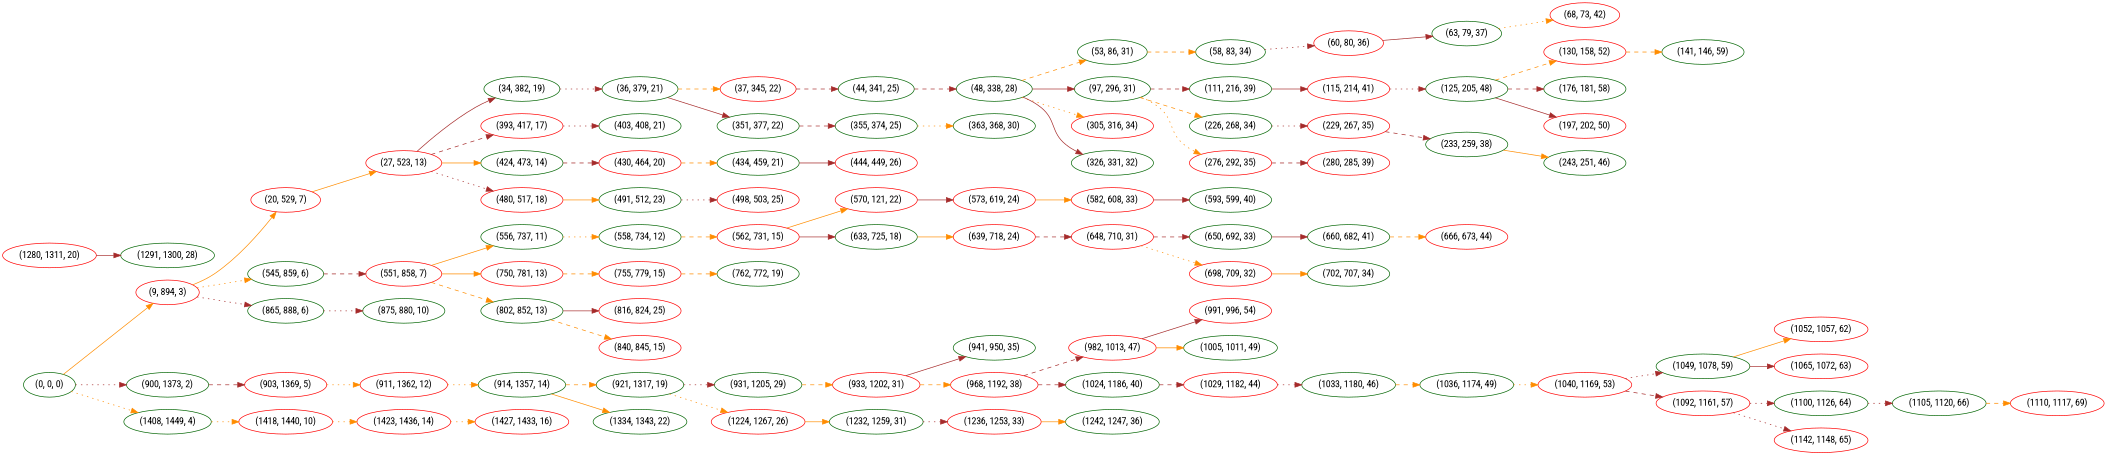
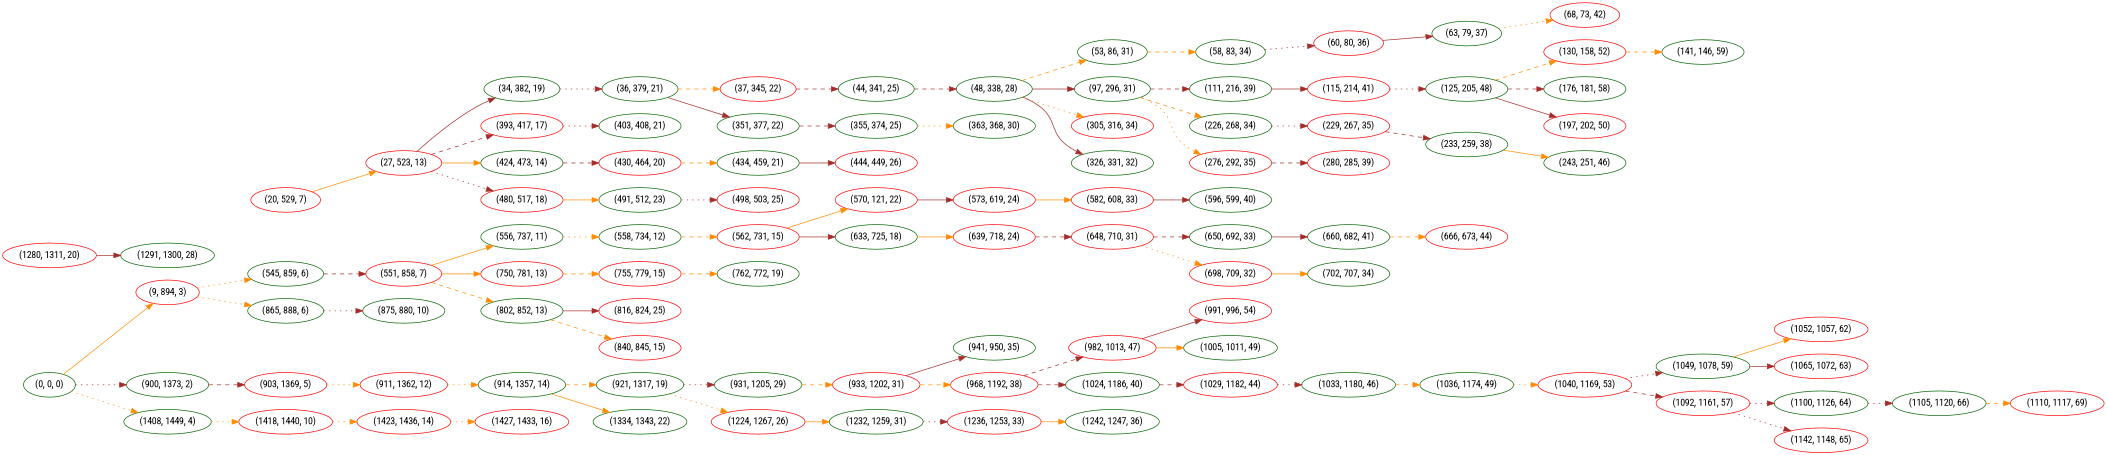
node "(593, 599, 40)": label "(593, 599, 40)" -> "(596, 599, 40)"
edge "(9, 894, 3)" -> "(20, 529, 7)": removed
edge "(9, 894, 3)" -> "(865, 888, 6)": color brown -> darkorange
